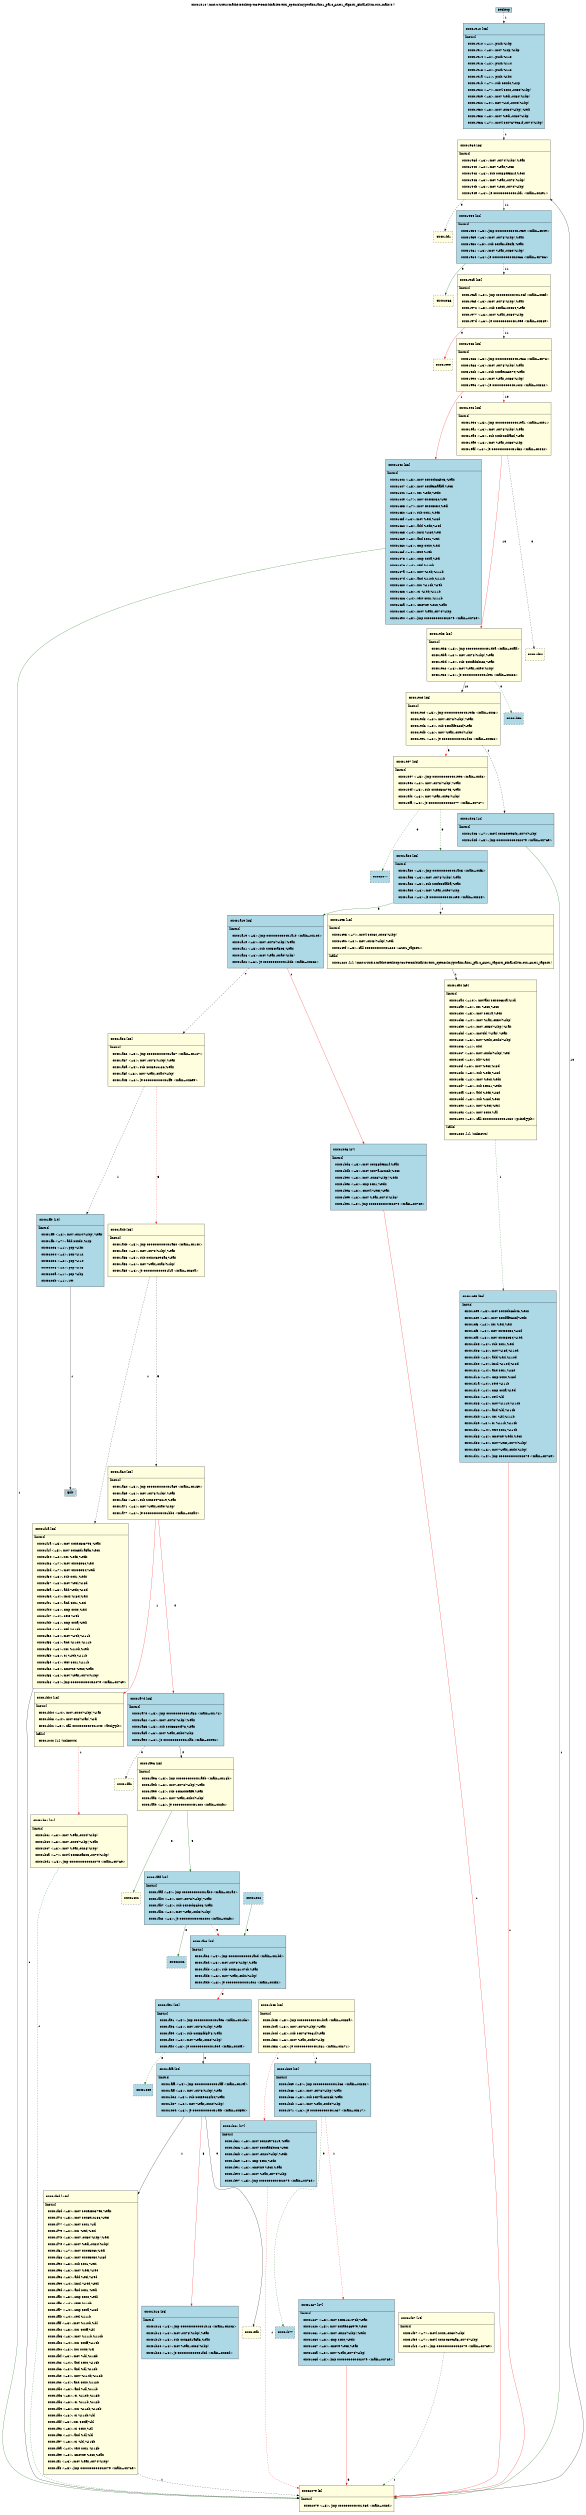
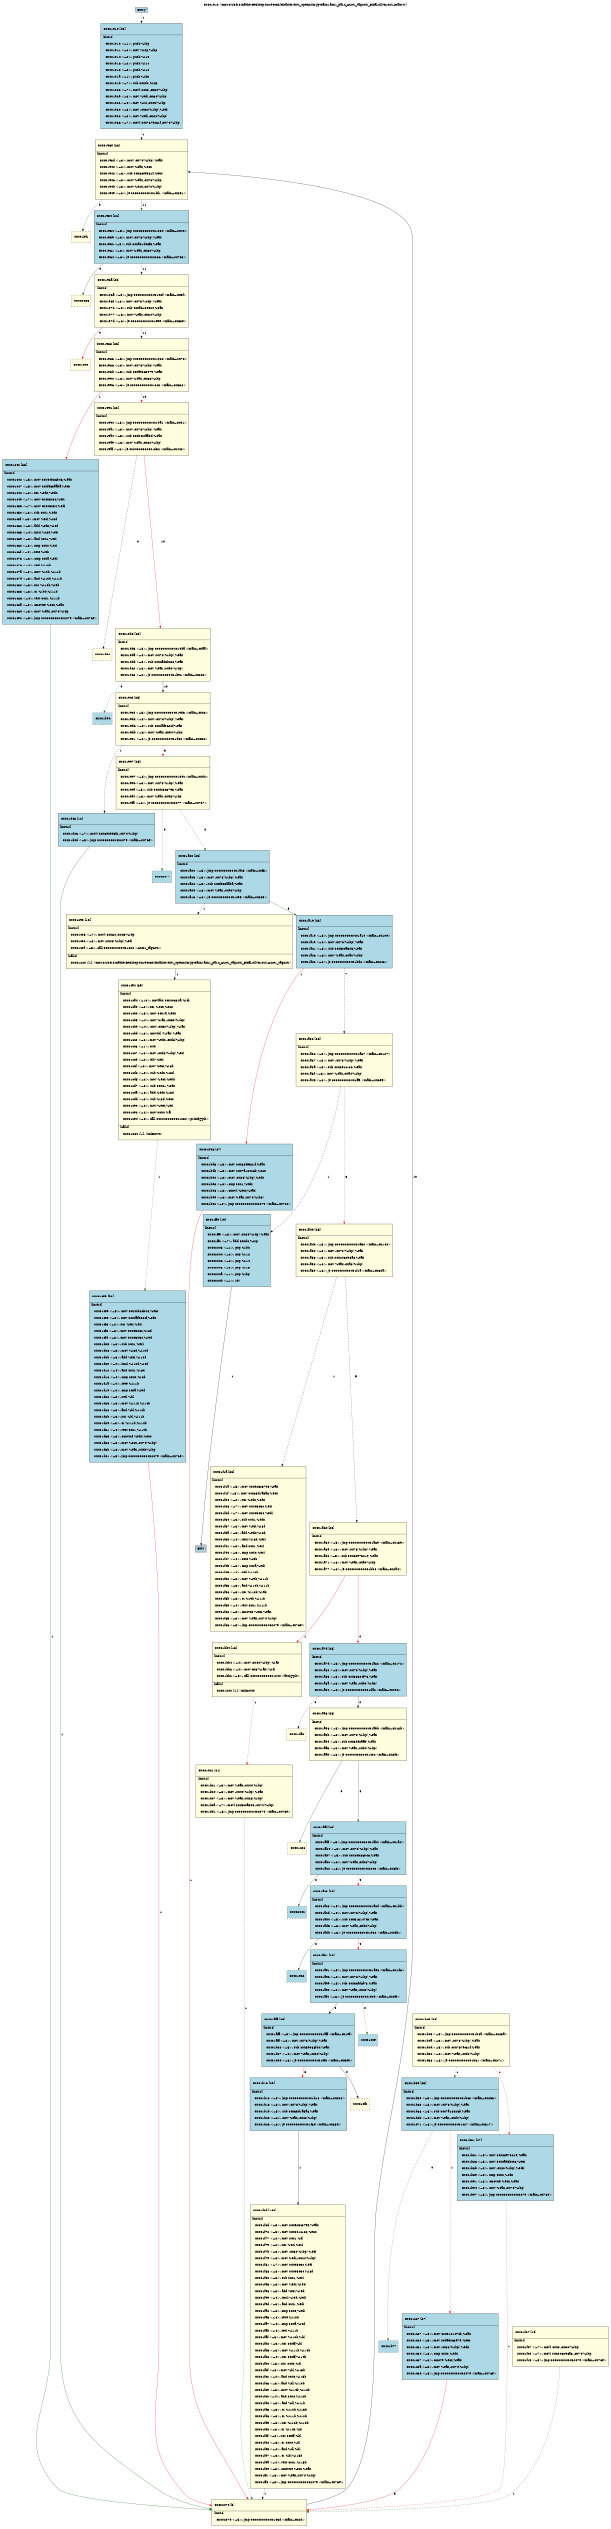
node "Desktop": label "Desktop" -> "Entry"
edge "0x4019ce [25]" -> "0x4019e7 [25]": label " 9" -> " 3"
edge "0x401e02" -> "0x401ac8 [25]": reversed
edge "0x401afa [25]" -> "0x401f6d [140]": now "0x401b13 [25]" -> "0x401f6d [140]"
edge "0x401f1a [83]" -> "0x40207e [5]": removed, label "1"
